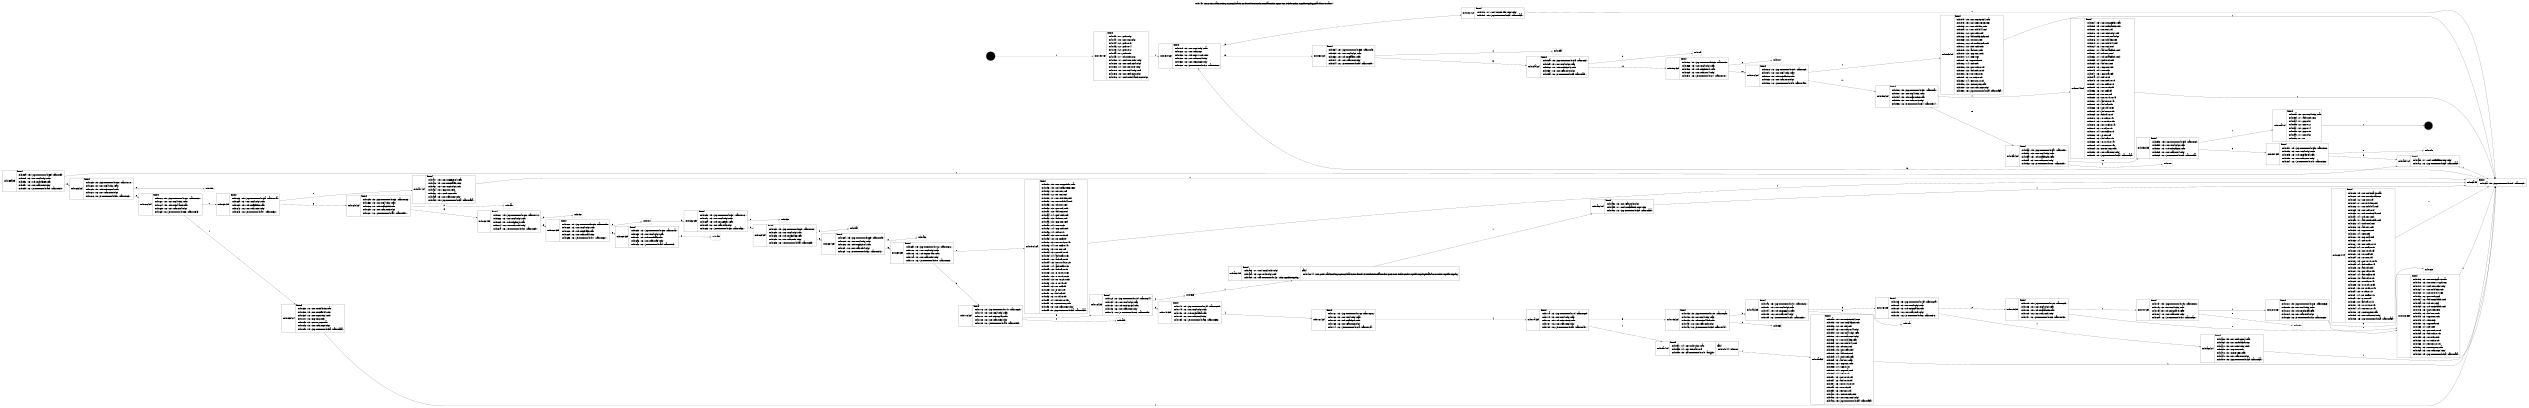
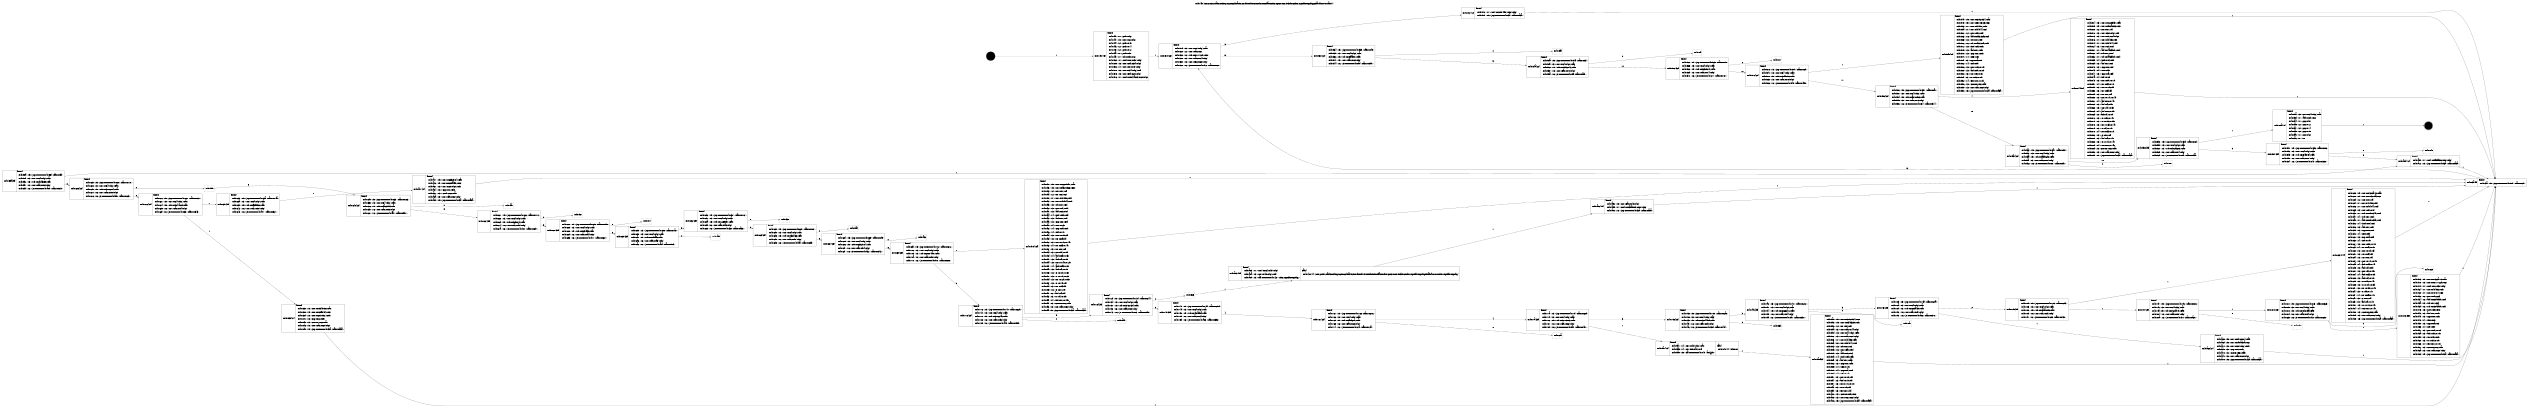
edge "0x401635 [25]" -> "0x40164e [25]": now "0x401bbb" -> "0x40164e [25]"
edge "0x401b17" -> "0x4016b2 [25]": now "0x401699 [25]" -> "0x4016b2 [25]"
edge "0x4017de [25]" -> "0x401d13 [95]": now "0x4017de [25]" -> "0x401c83 [144]"
node "0x401c1a": added
